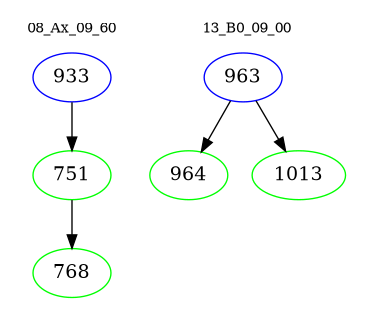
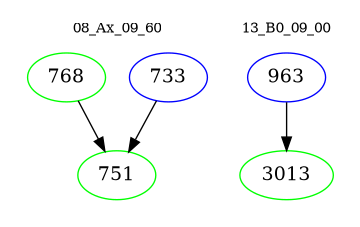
node "933": label "933" -> "733"
node "964": removed
node "1013": label "1013" -> "3013"
edge "751" -> "768": reversed
